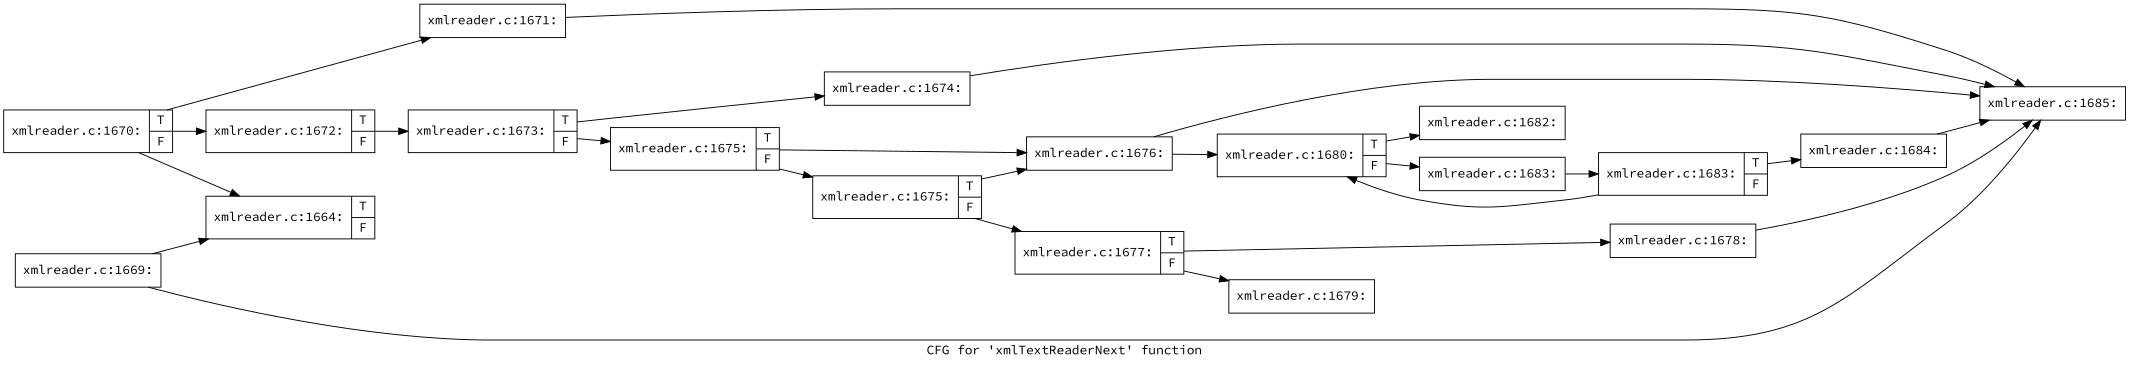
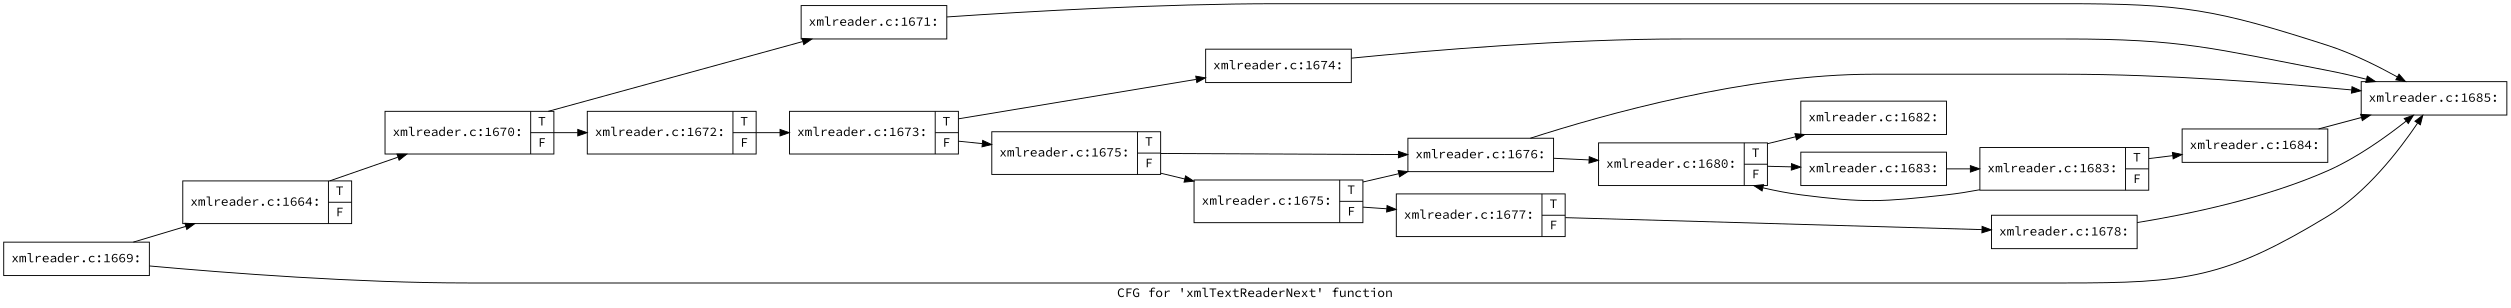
edge "xmlreader.c:1670:" -> "xmlreader.c:1664:": reversed
node "xmlreader.c:1679:": removed
